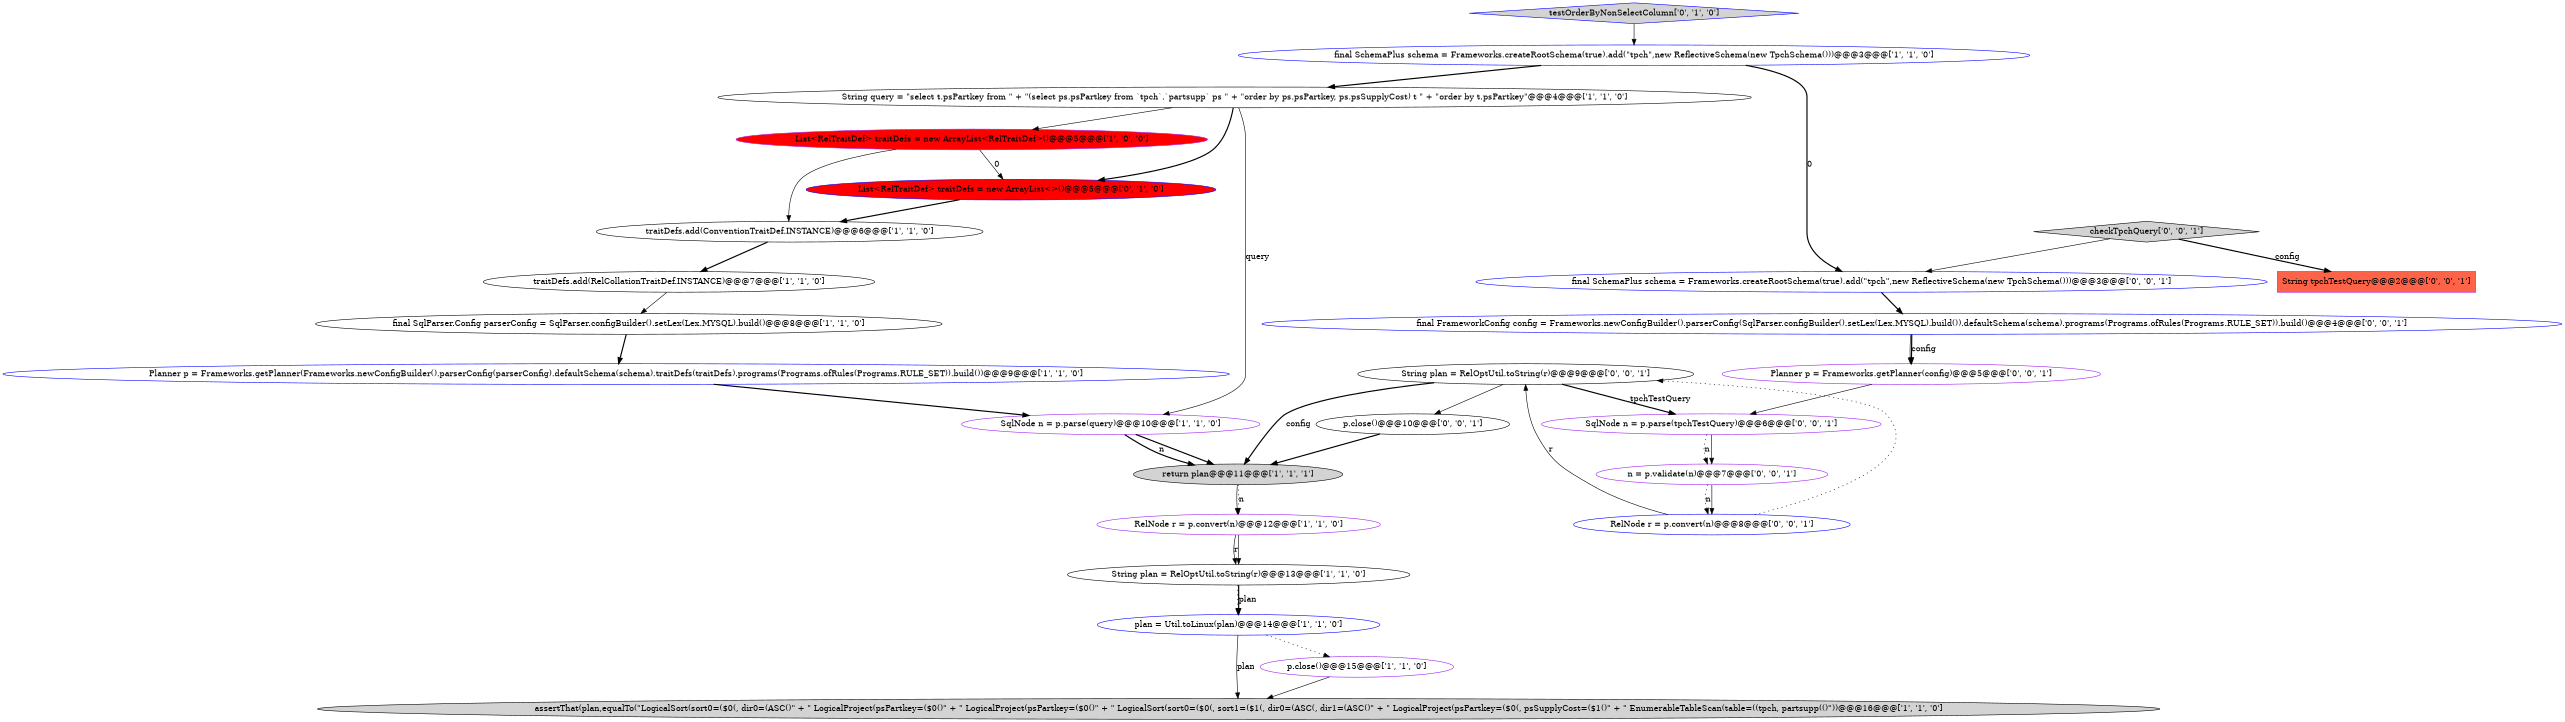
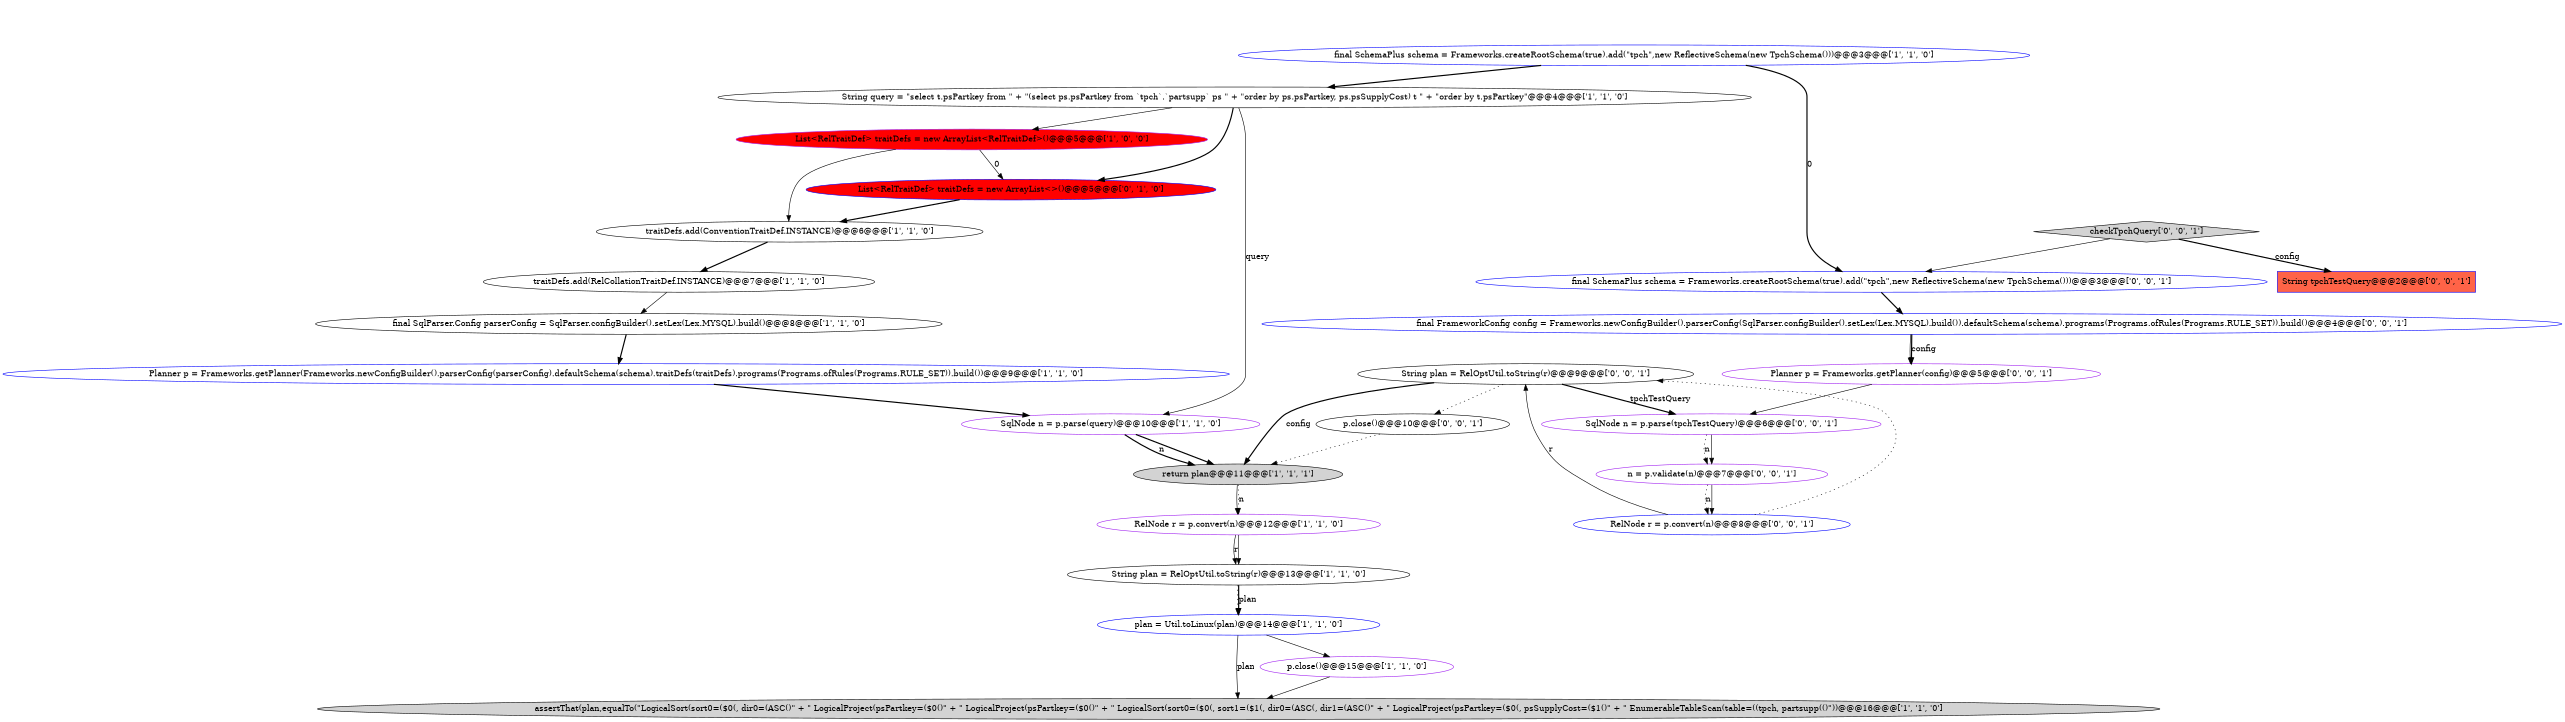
node "testOrderByNonSelectColumn['0', '1', '0']": removed
node "String tpchTestQuery@@@2@@@['0', '0', '1']": color purple -> blue
edge "String plan = RelOptUtil.toString(r)@@@9@@@['0', '0', '1']" -> "p.close()@@@10@@@['0', '0', '1']": style solid -> dotted
edge "p.close()@@@10@@@['0', '0', '1']" -> "return plan@@@11@@@['1', '1', '1']": style bold -> dotted
edge "plan = Util.toLinux(plan)@@@14@@@['1', '1', '0']" -> "p.close()@@@15@@@['1', '1', '0']": style dotted -> solid
